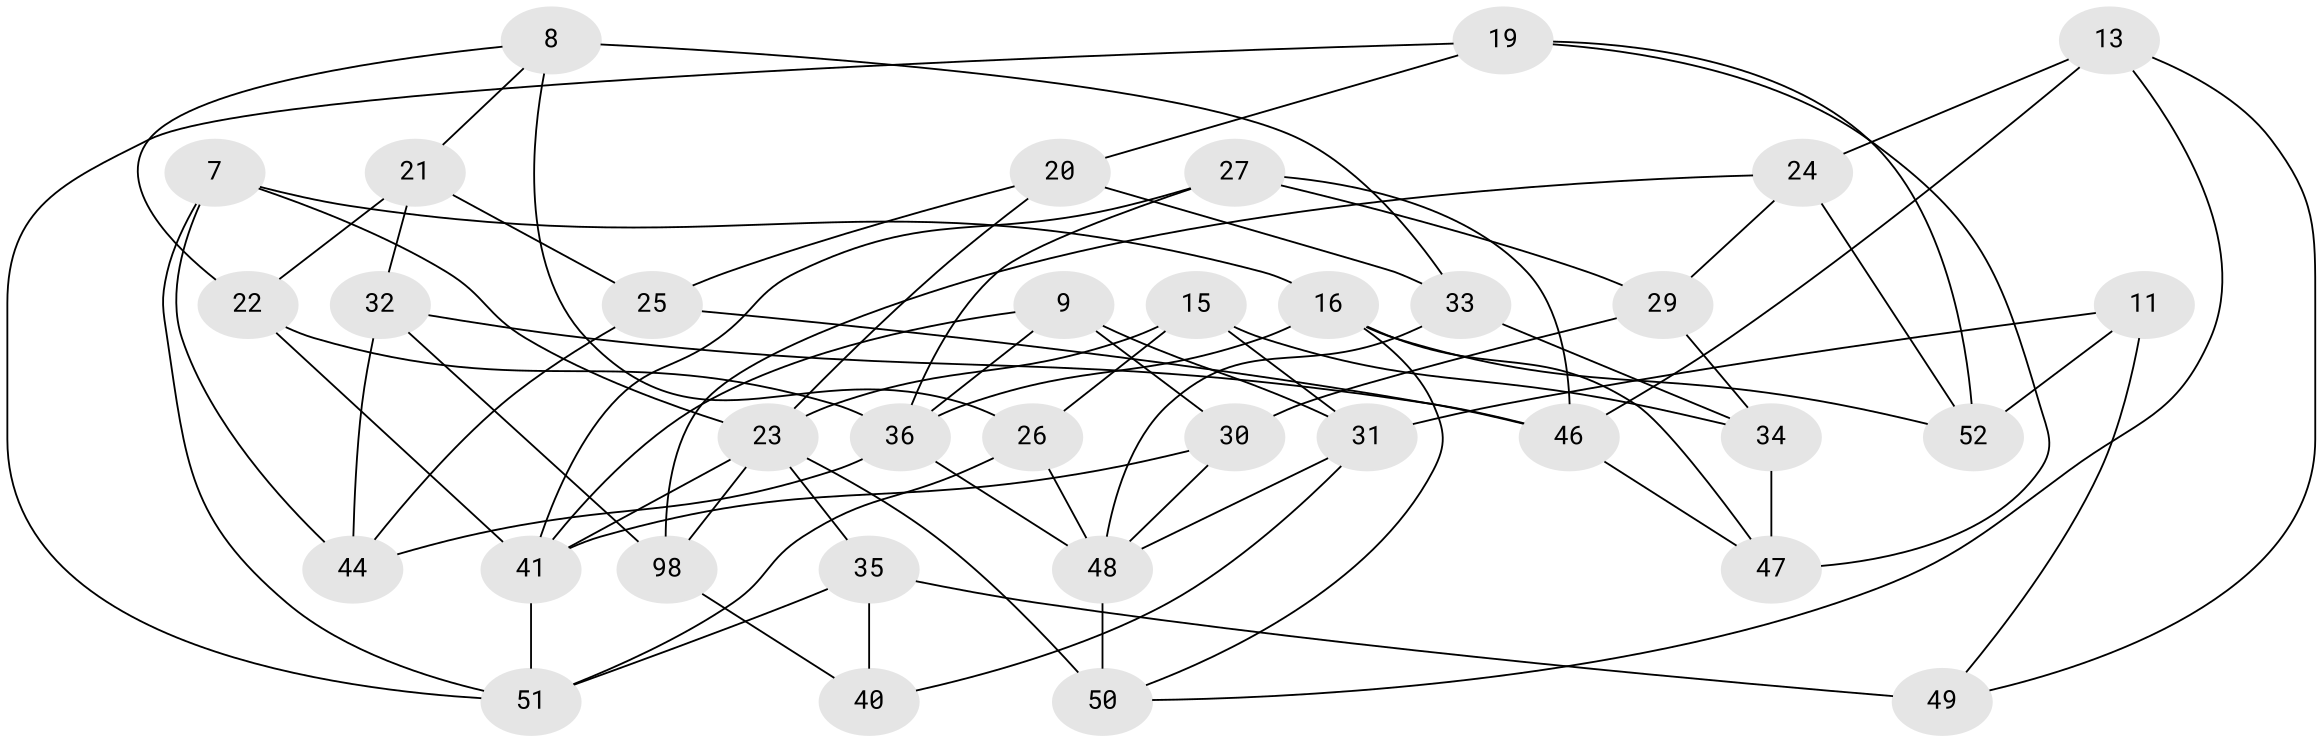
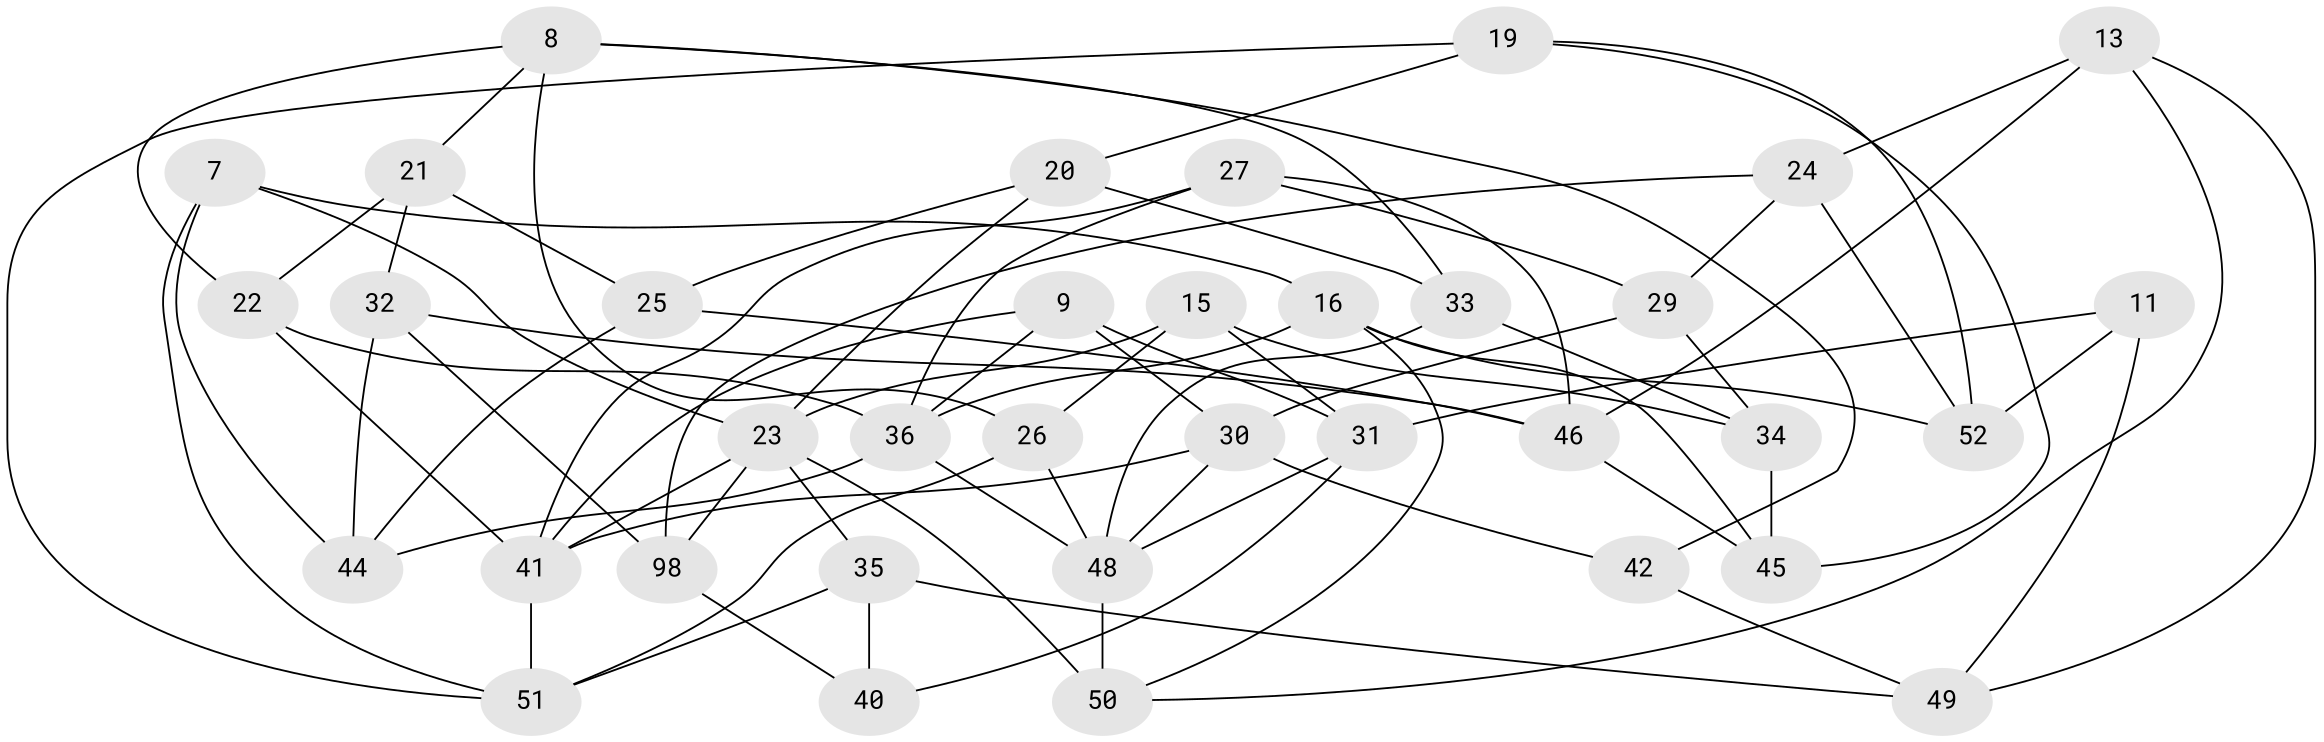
node "42": added
node "47": label "47" -> "45"
